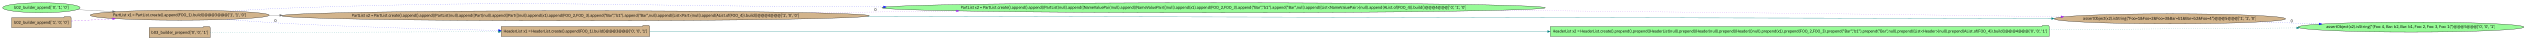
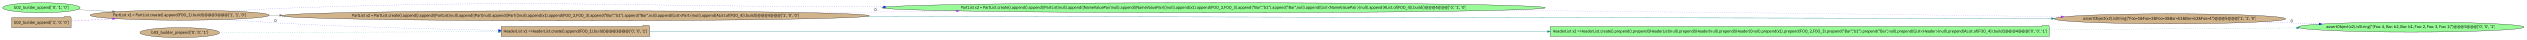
node "b03_builder_prepend['0', '0', '1']": shape folder -> ellipse
